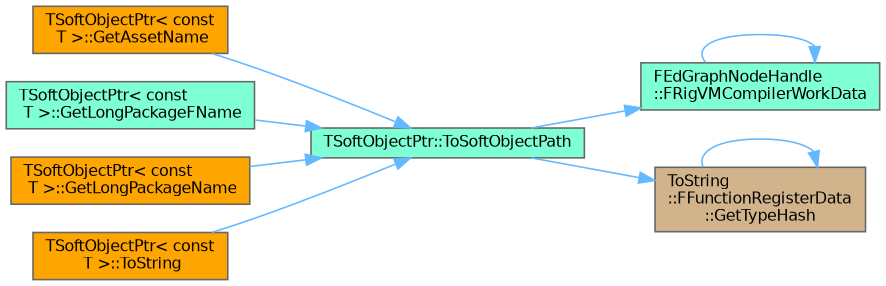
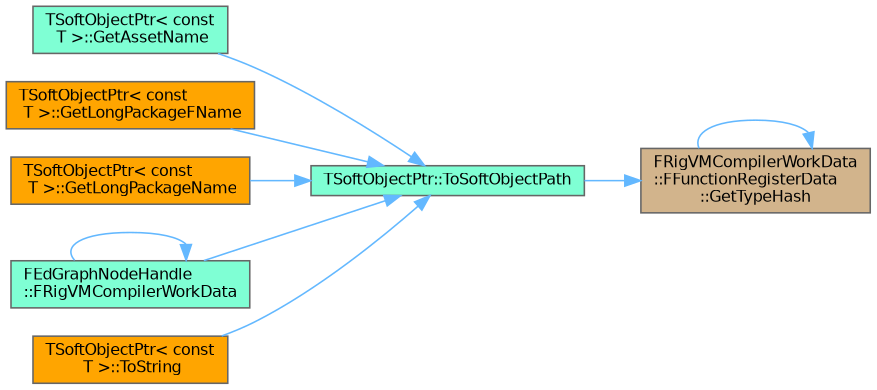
node "TSoftObjectPtr< const T >::GetAssetName": fillcolor orange -> aquamarine
node "TSoftObjectPtr< const T >::GetLongPackageFName": fillcolor aquamarine -> orange
edge "TSoftObjectPtr::ToSoftObjectPath" -> "FEdGraphNodeHandle ::FRigVMCompilerWorkData": reversed
node "ToString ::FFunctionRegisterData ::GetTypeHash": label "ToString ::FFunctionRegisterData ::GetTypeHash" -> "FRigVMCompilerWorkData ::FFunctionRegisterData ::GetTypeHash"
